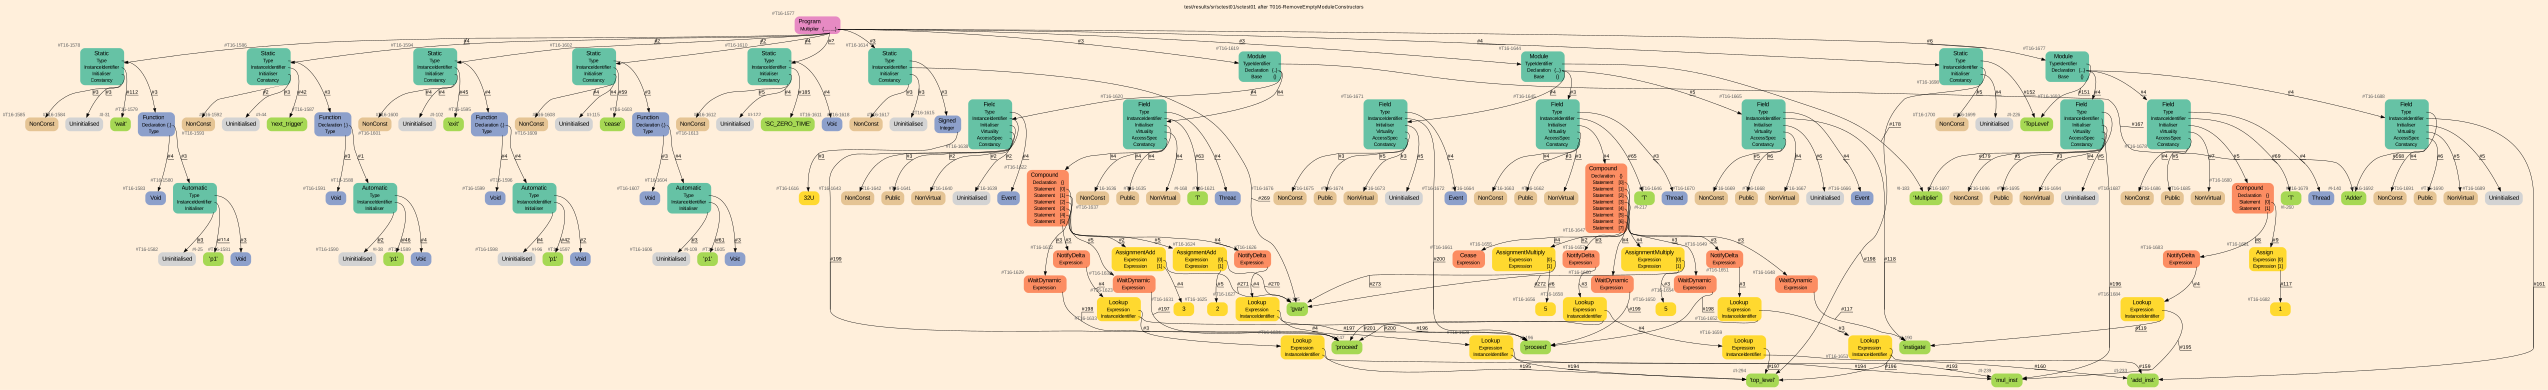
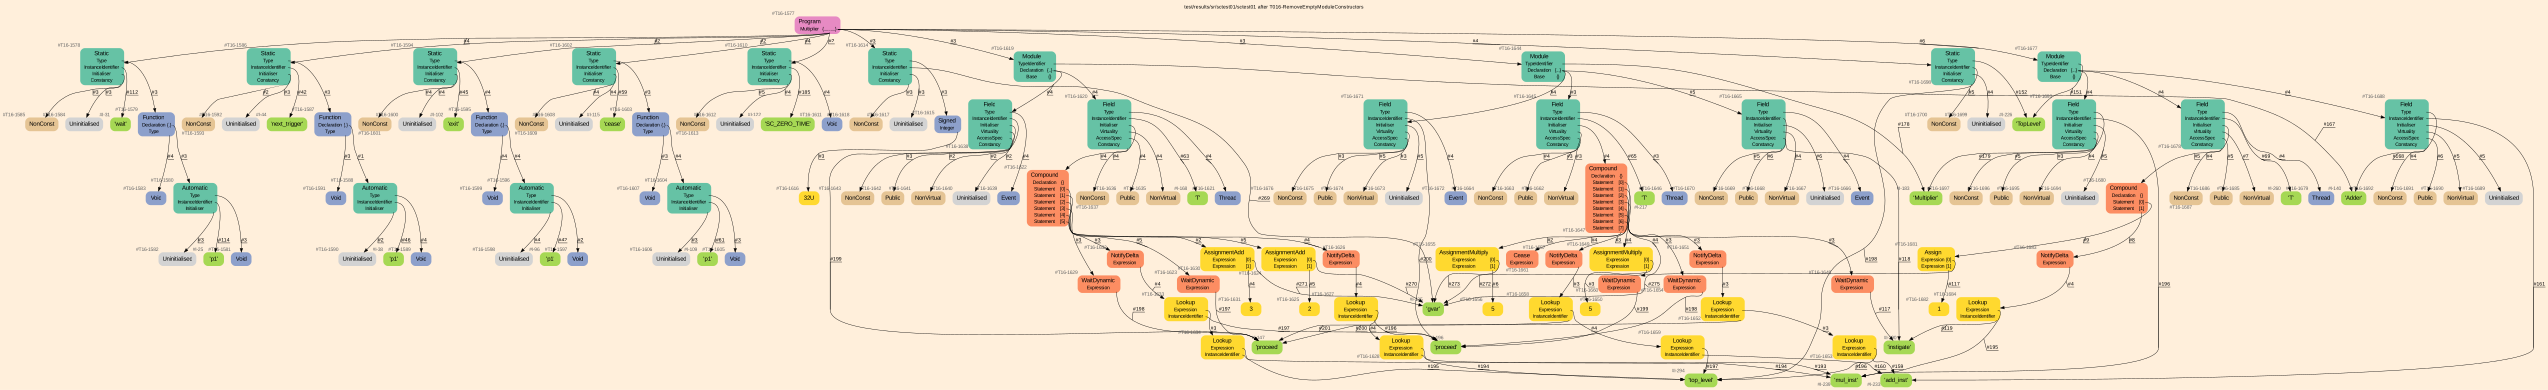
edge "Assign" -> "'gvar'": added, label "#275"
